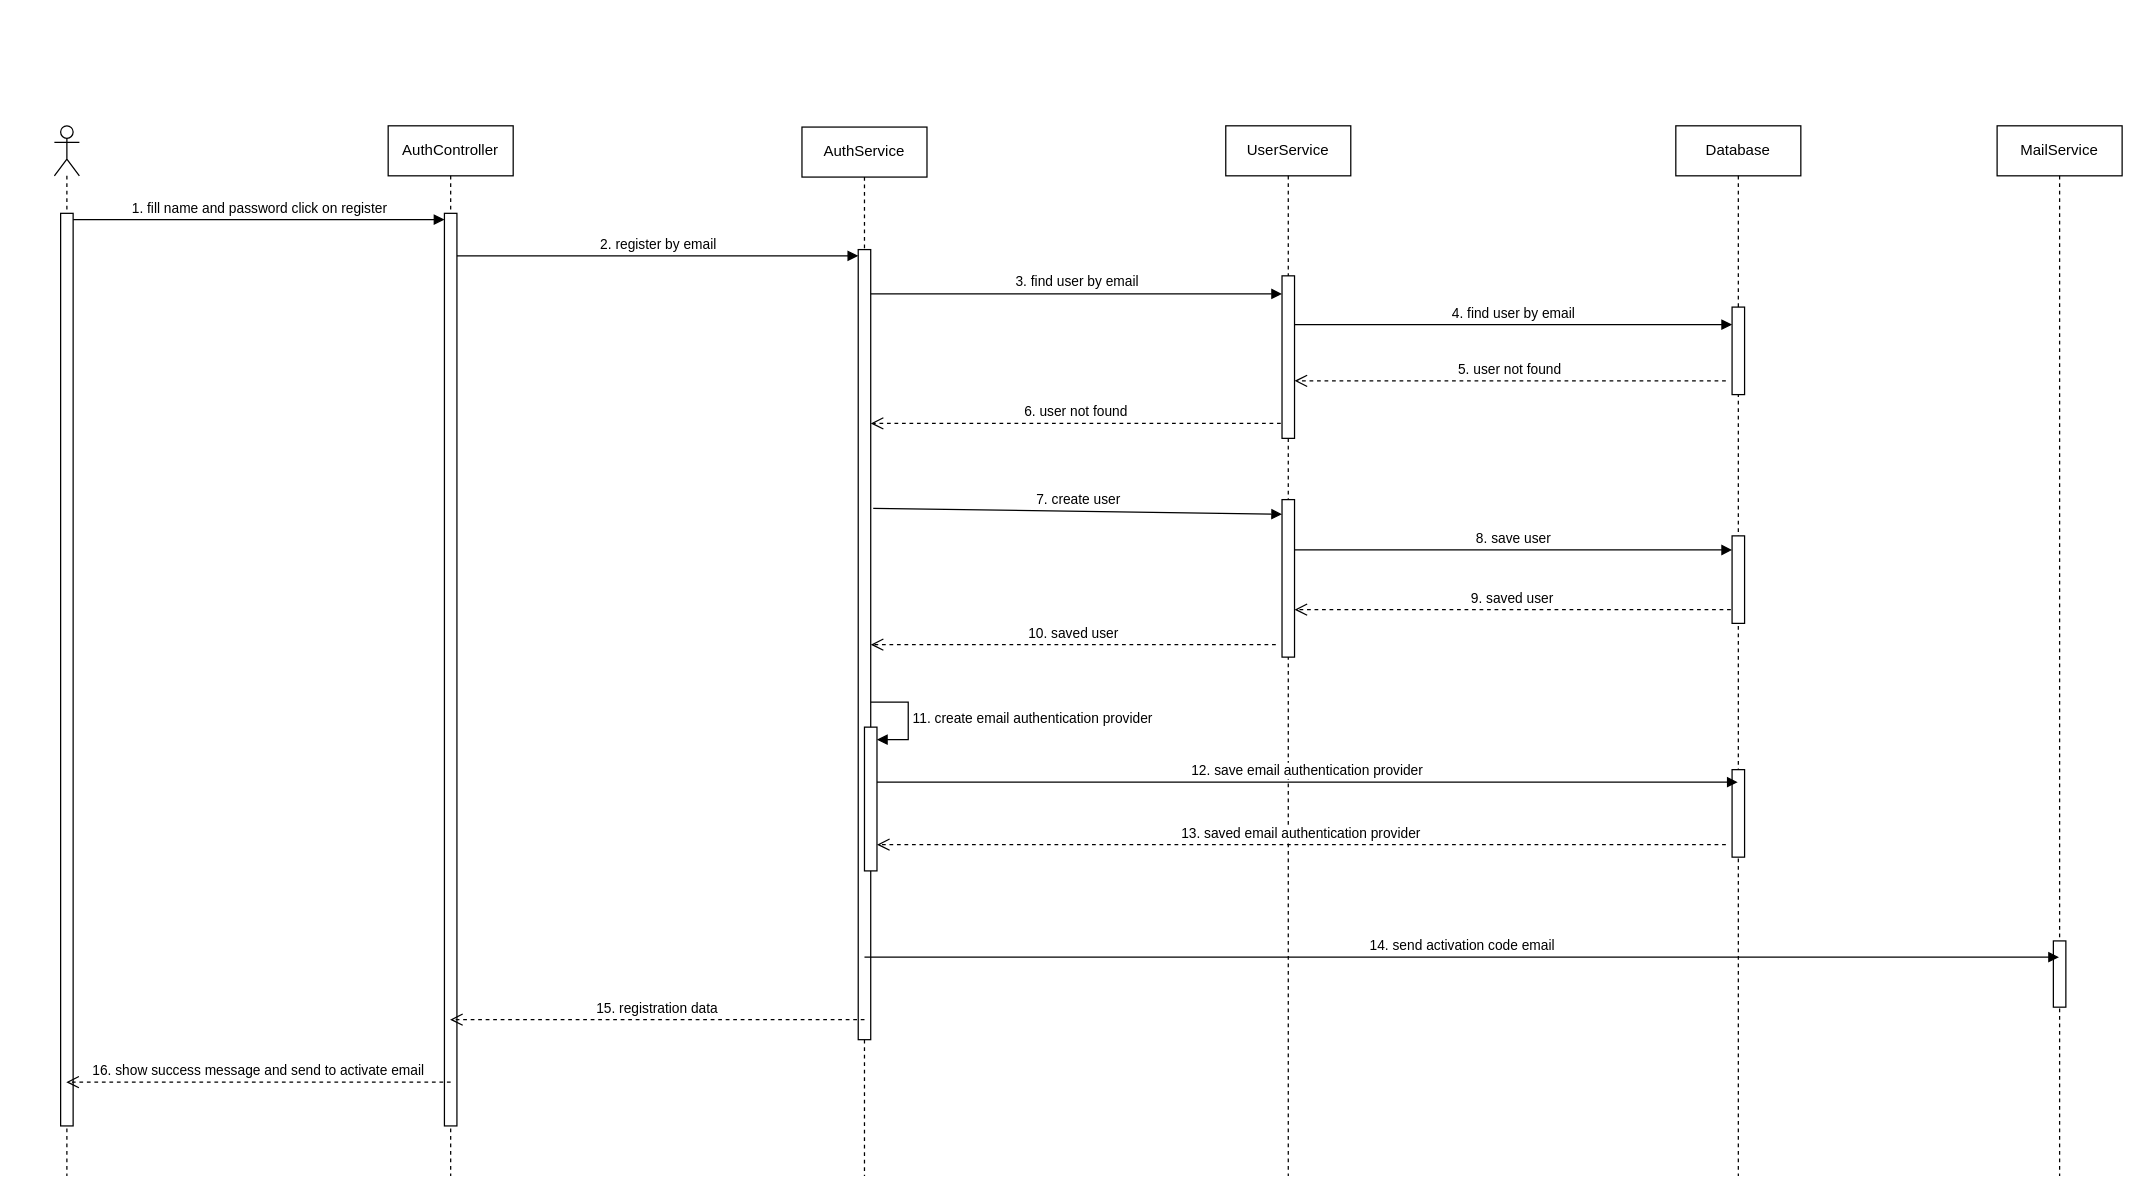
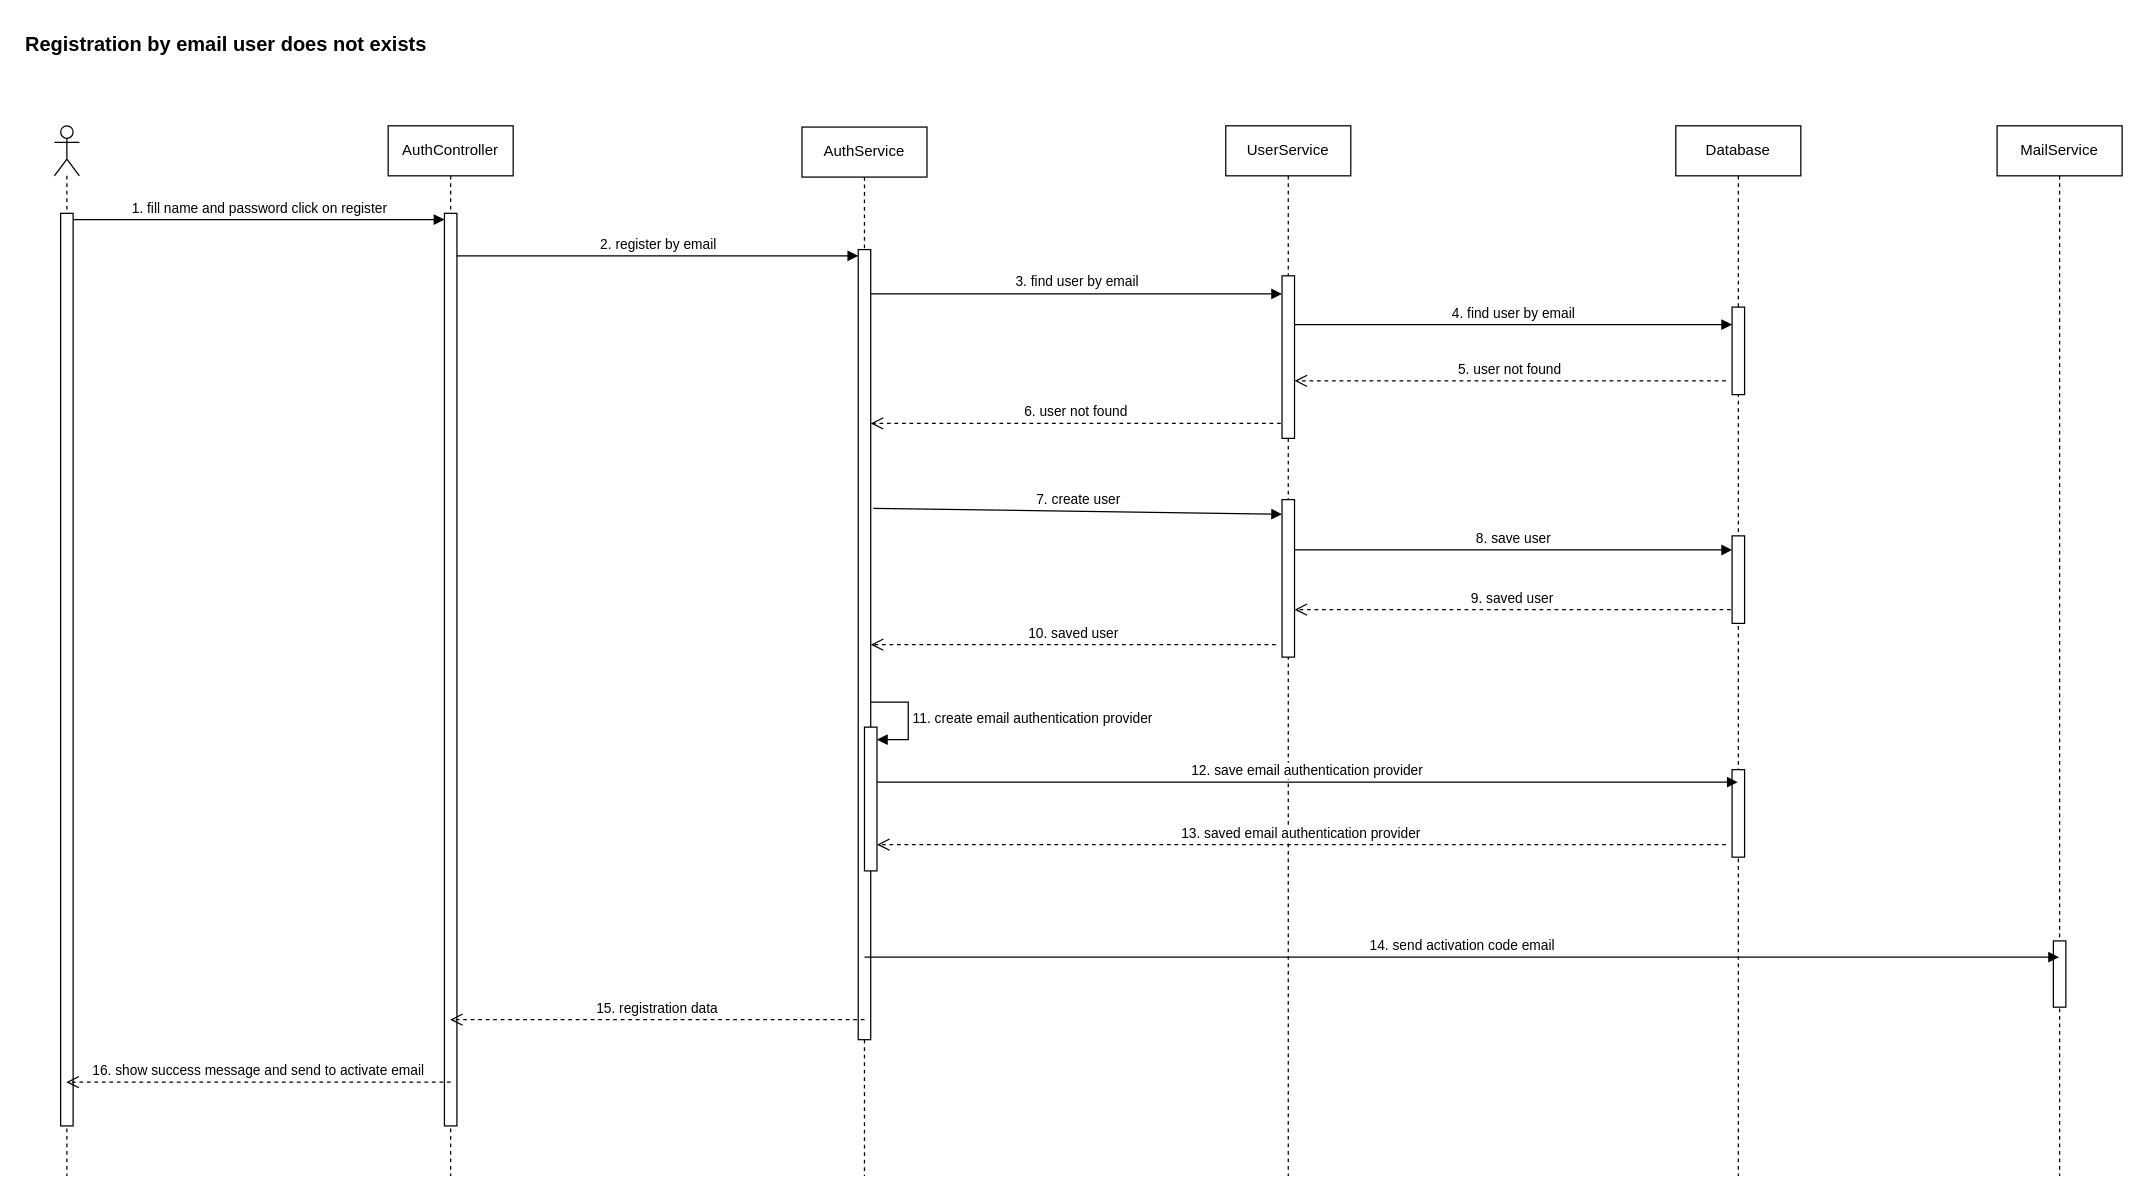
node "Registration by email user does not exists": added
